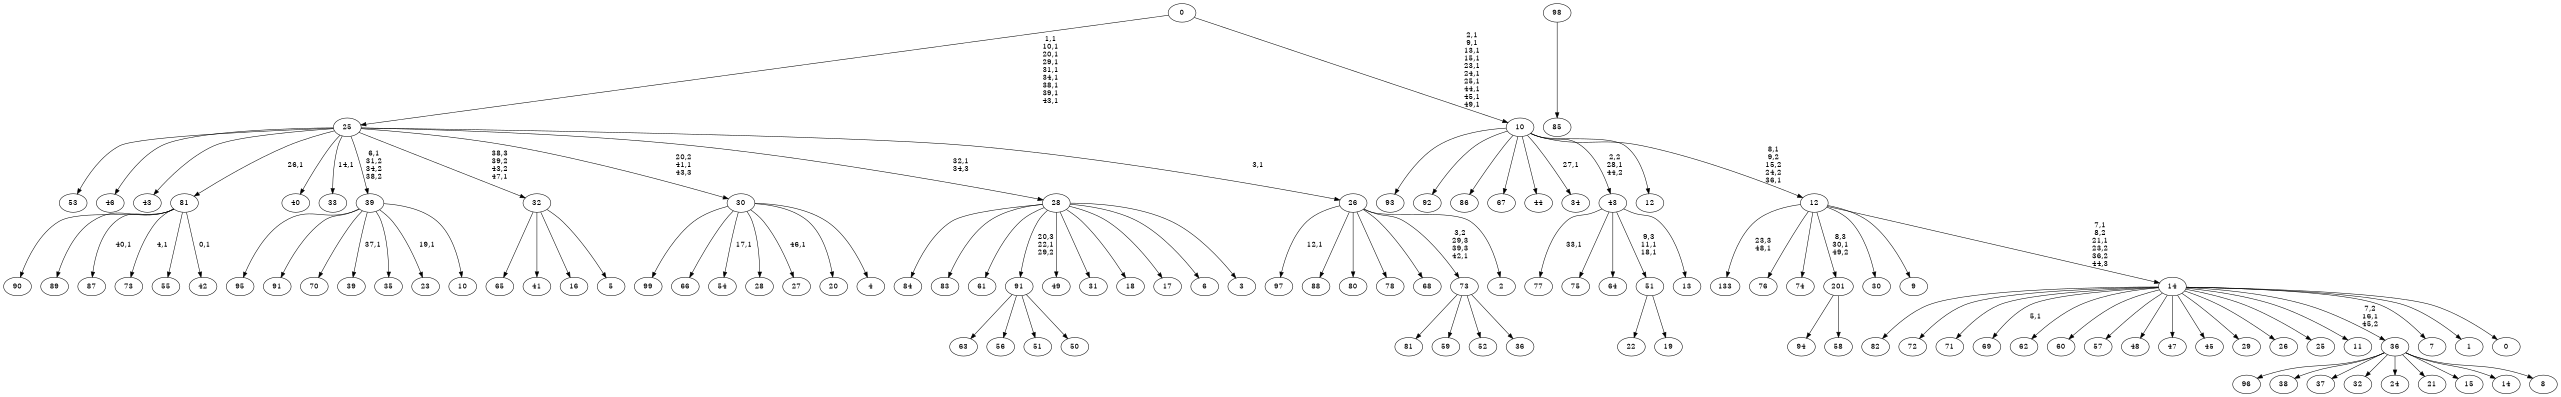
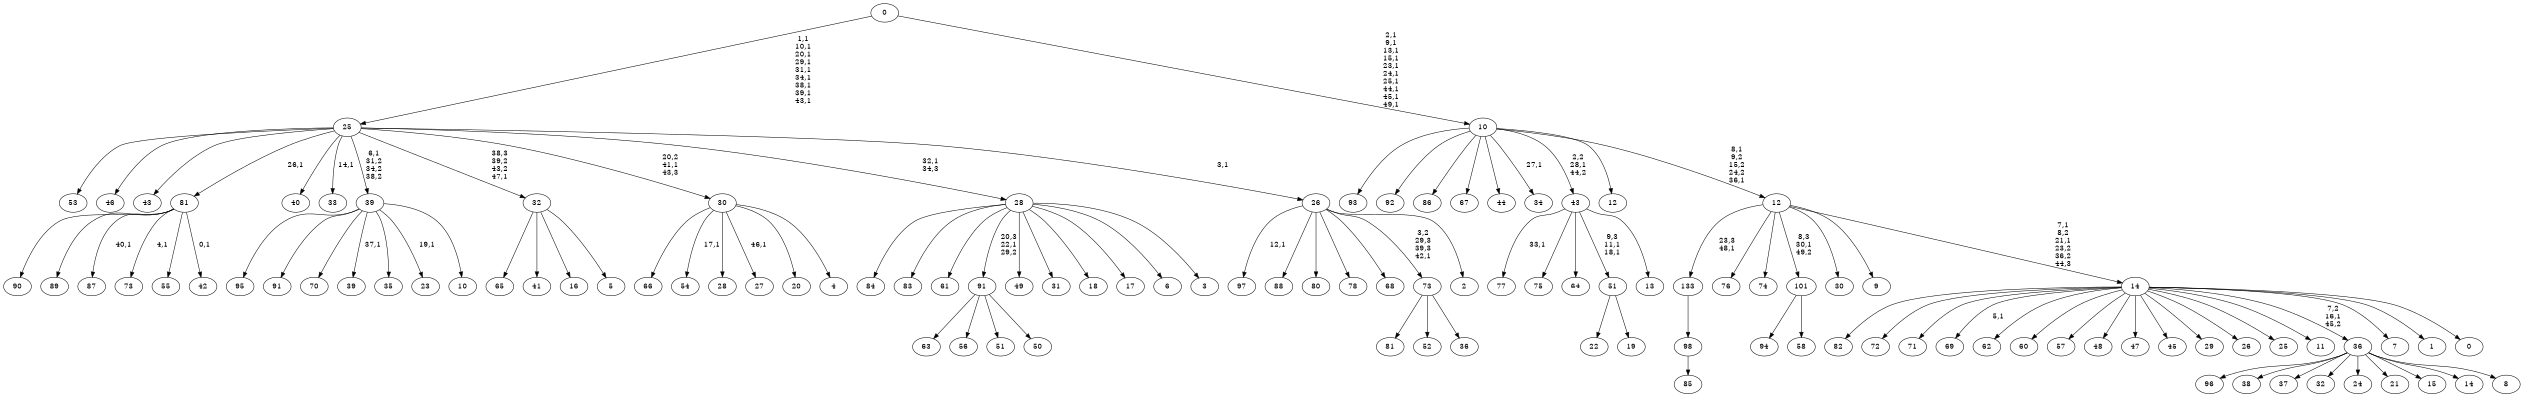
node "99": removed
node "201": label "201" -> "101"
edge "133" -> "98": added
node "59": removed
